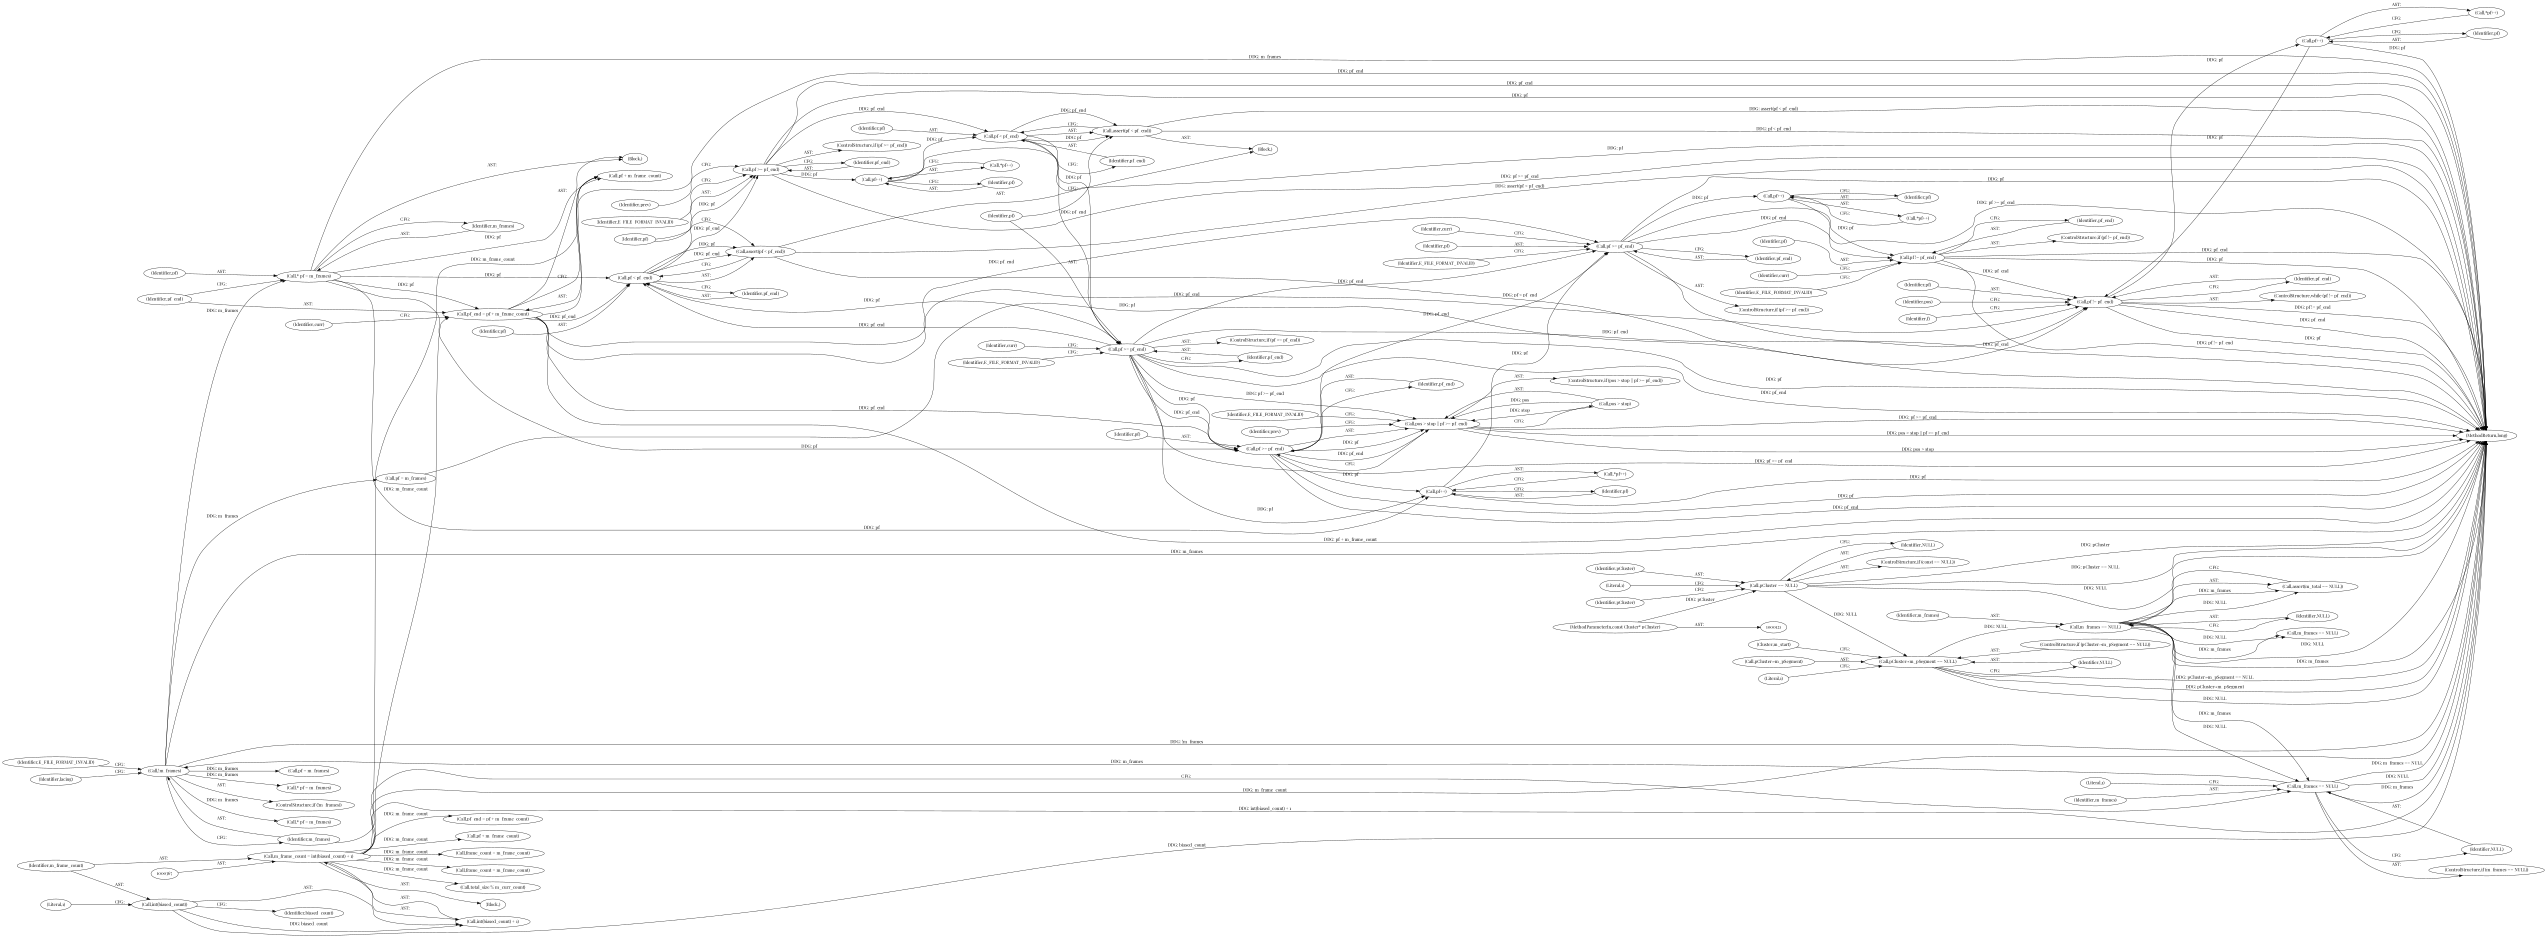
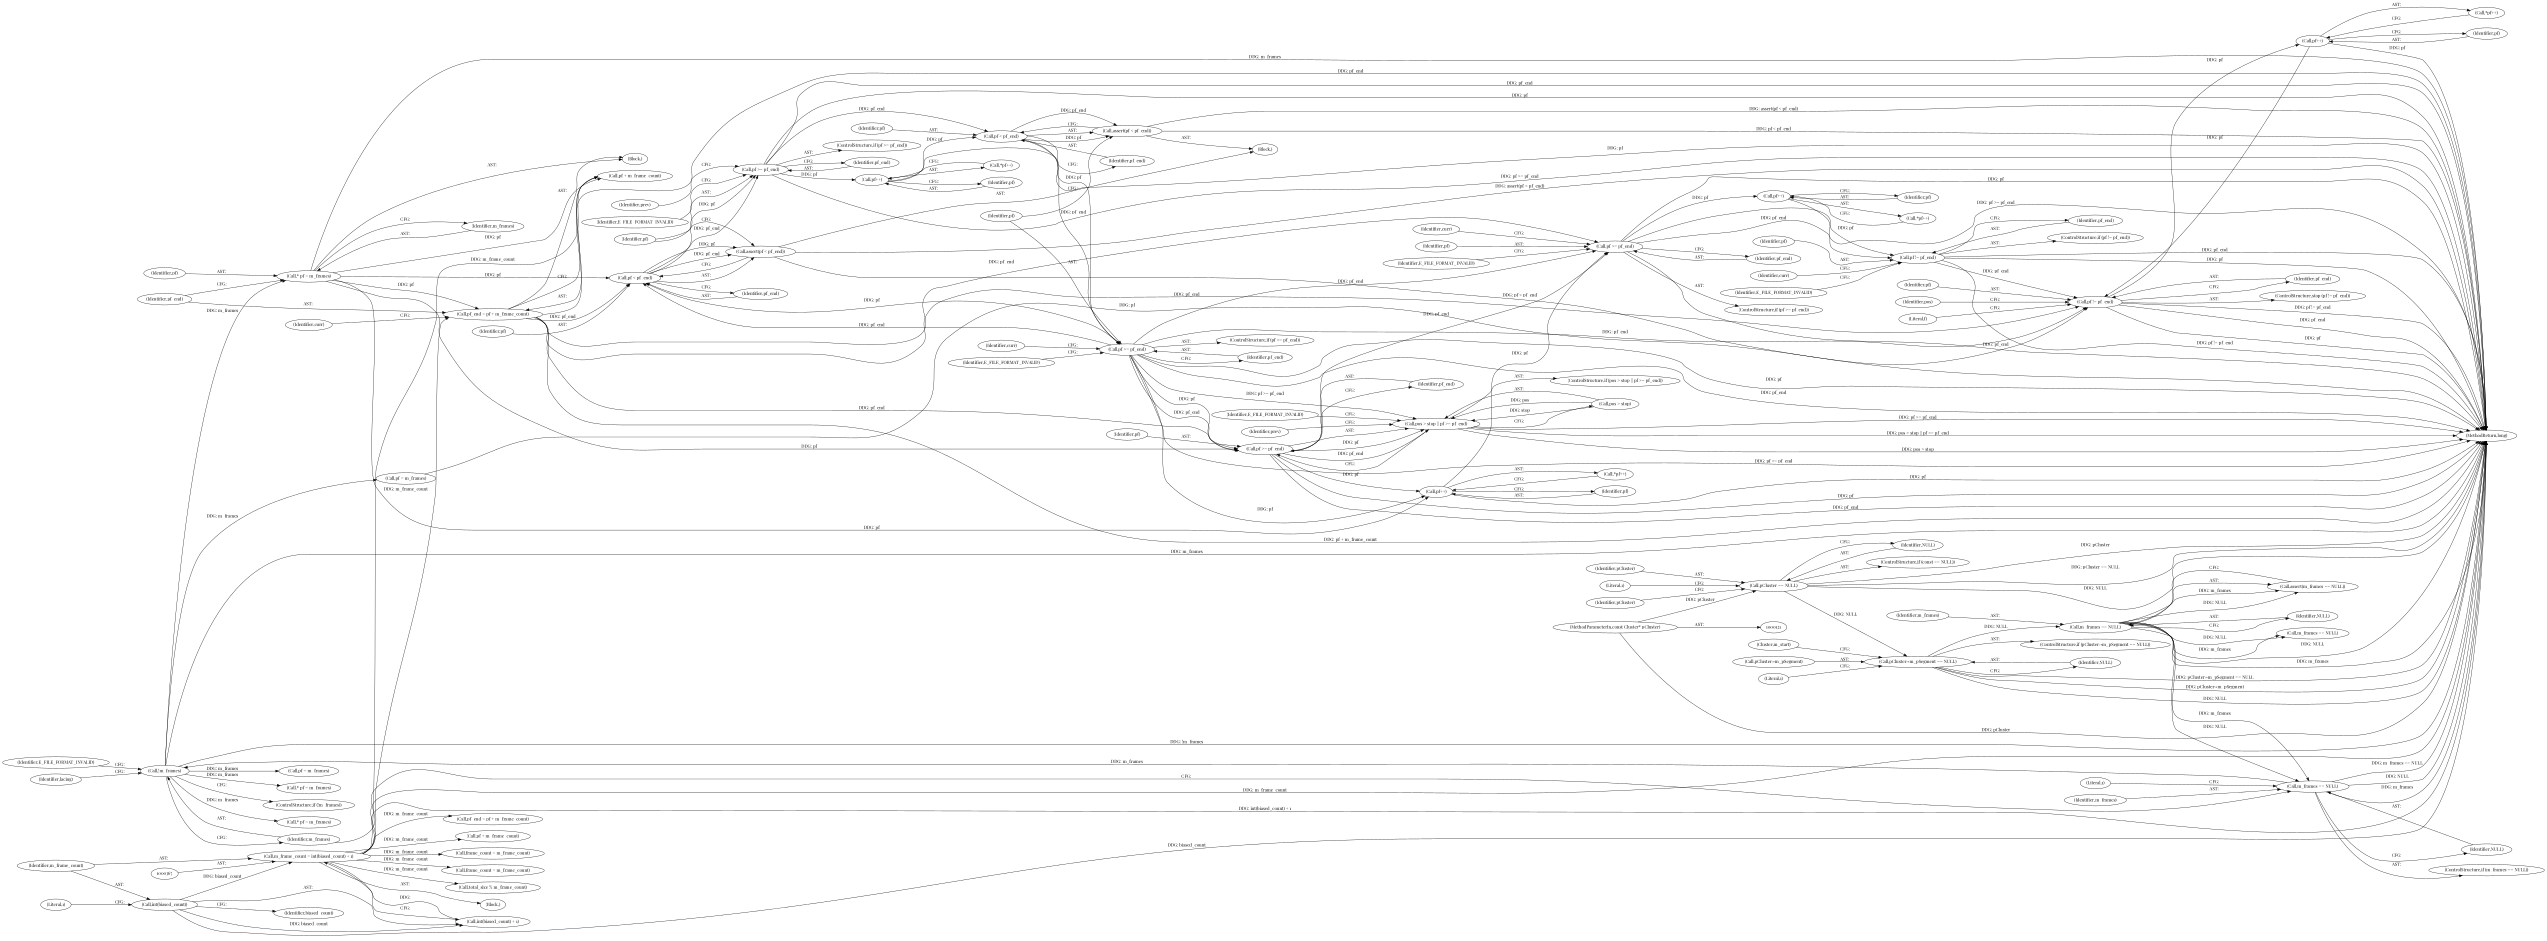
node "(ControlStructure,while (pf != pf_end))": label "(ControlStructure,while (pf != pf_end))" -> "(ControlStructure,stop (pf != pf_end))"
node "(Identifier,f)": label "(Identifier,f)" -> "(Literal,f)"
node "(Call,assert(m_total == NULL))": label "(Call,assert(m_total == NULL))" -> "(Call,assert(m_frames == NULL))"
edge "(ControlStructure,if (pCluster->m_pSegment == NULL))" -> "(Call,pCluster->m_pSegment == NULL)": reversed
edge "(MethodParameterIn,const Cluster* pCluster)" -> "(MethodReturn,long)": added, label "DDG: pCluster"
edge "(Call,!m_frames)" -> "(ControlStructure,if (!m_frames))": label "AST: " -> "CFG: "
edge "(Call,int(biased_count))" -> "(Call,m_frame_count = int(biased_count) + 1)": added, label "DDG: biased_count"
node "(Call,total_size % m_curr_count)": label "(Call,total_size % m_curr_count)" -> "(Call,total_size % m_frame_count)"
edge "(Call,int(biased_count) + 1)" -> "(Call,m_frame_count = int(biased_count) + 1)": label "AST: " -> "DDG: "
edge "(Call,m_frame_count = int(biased_count) + 1)" -> "(Call,int(biased_count) + 1)": label "AST: " -> "CFG: "
